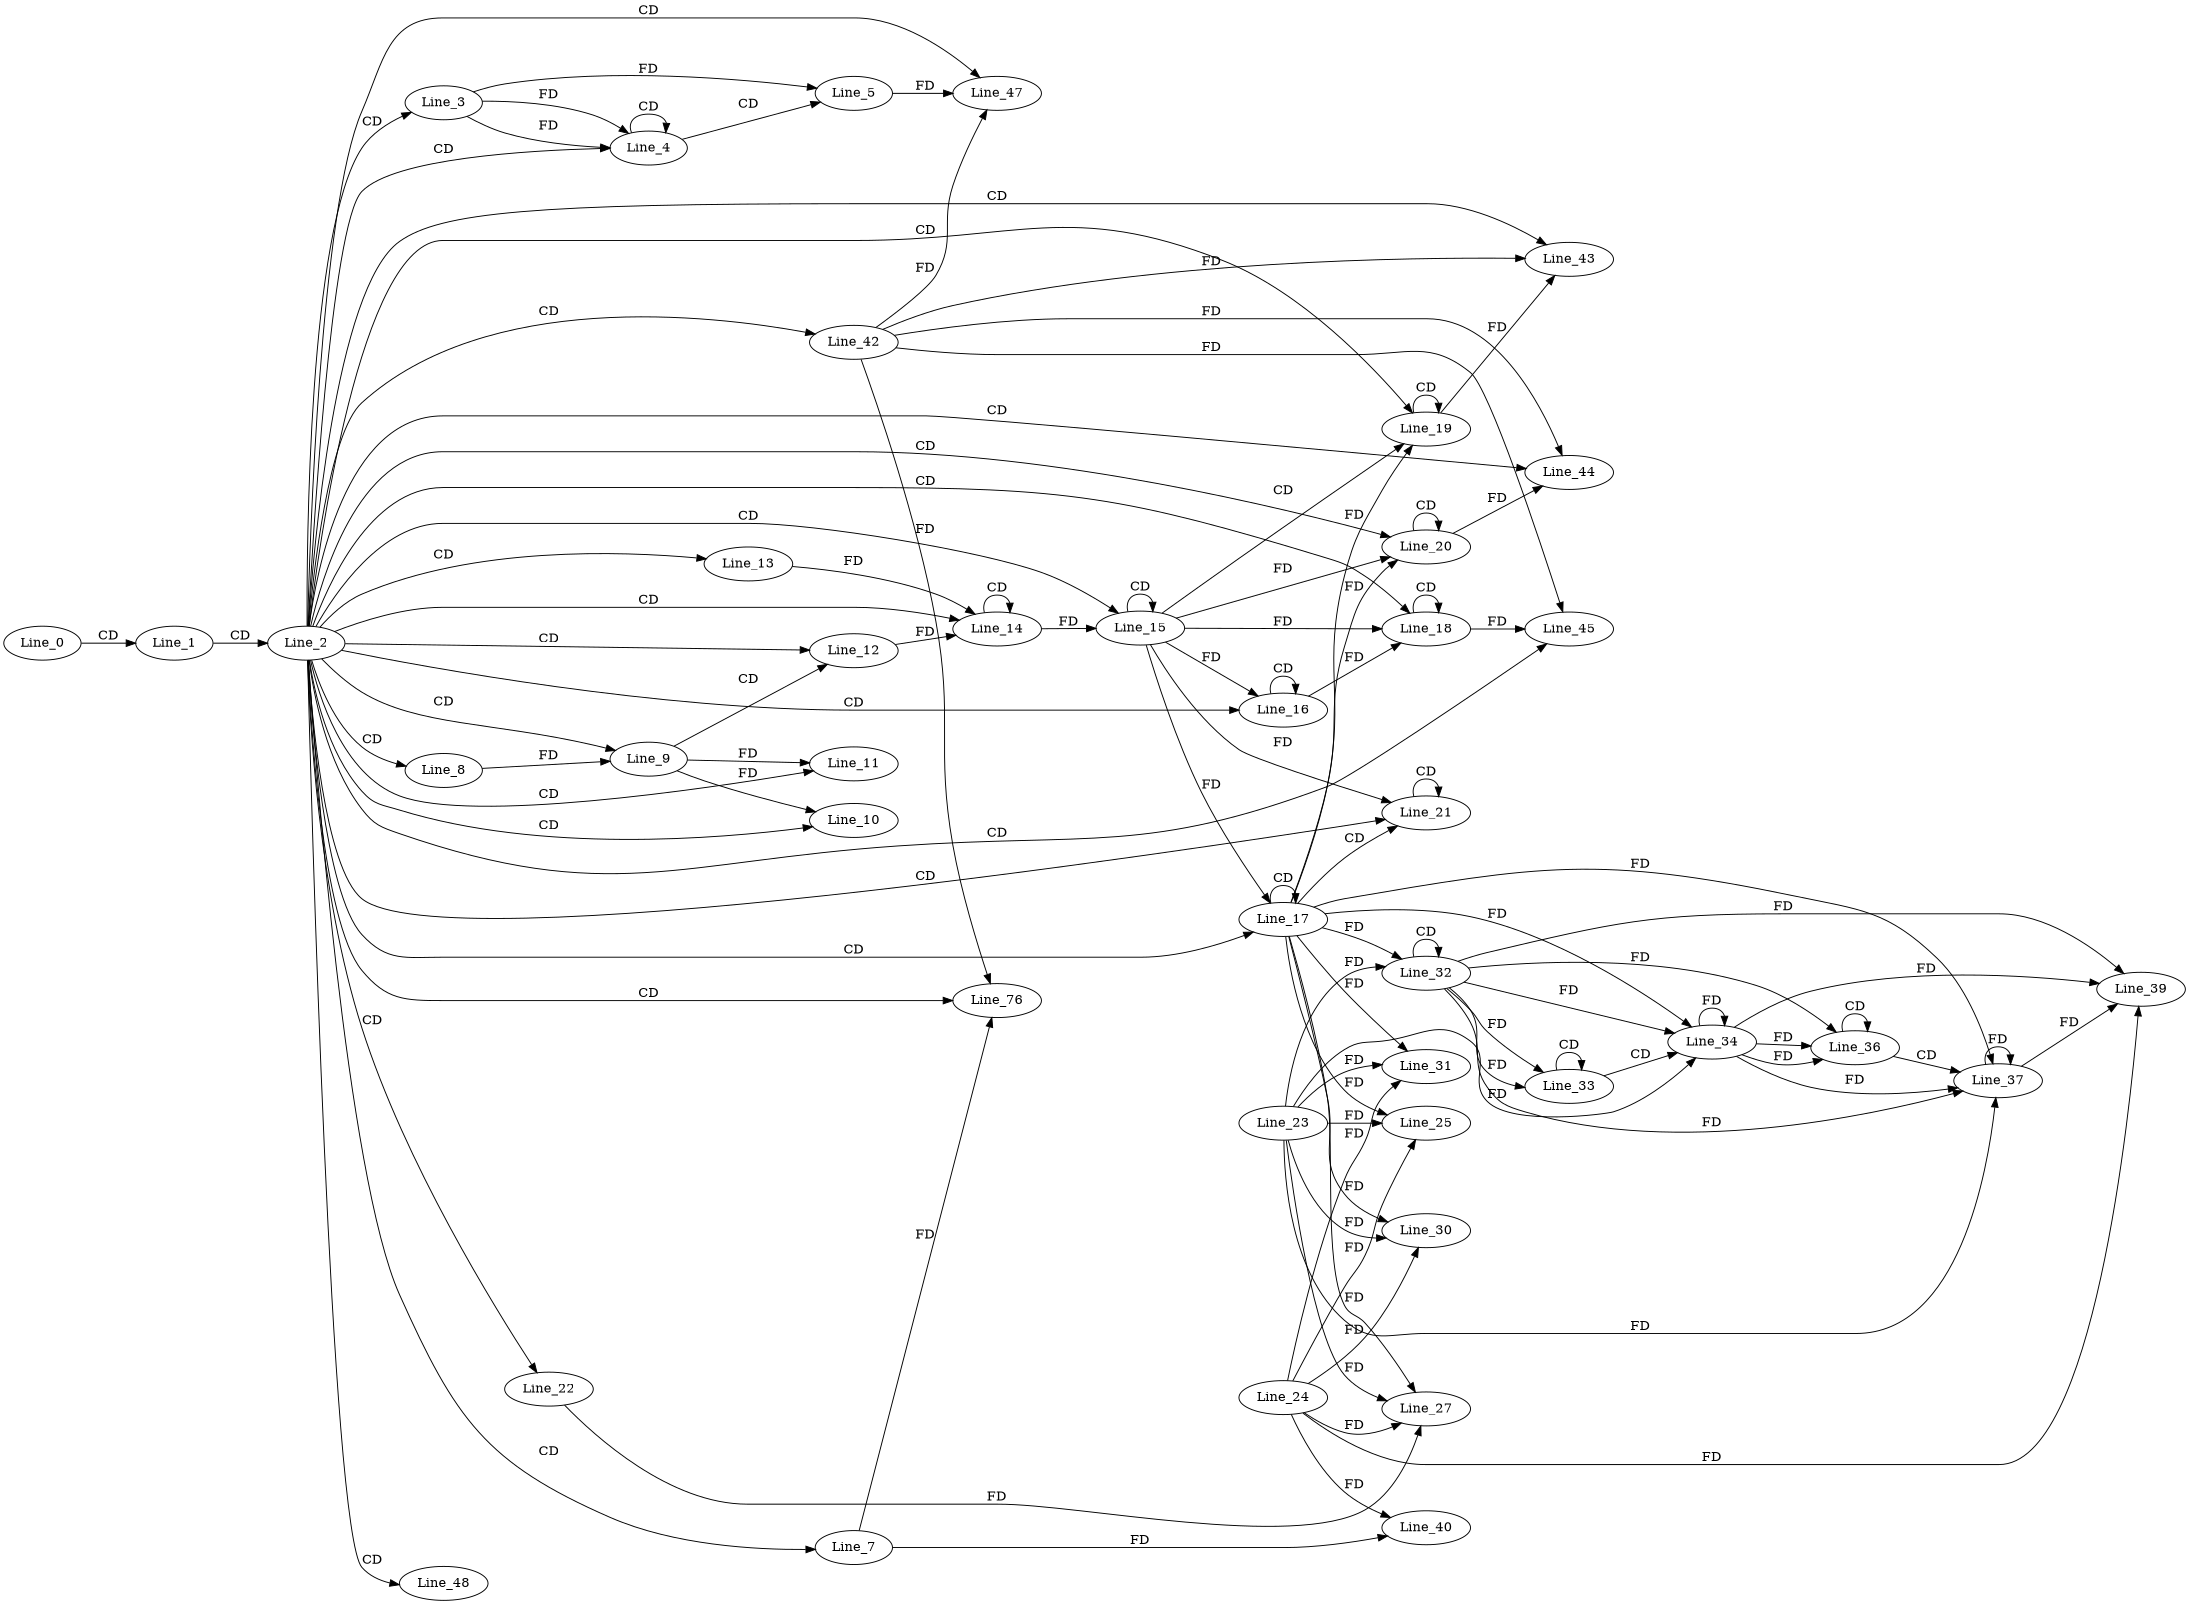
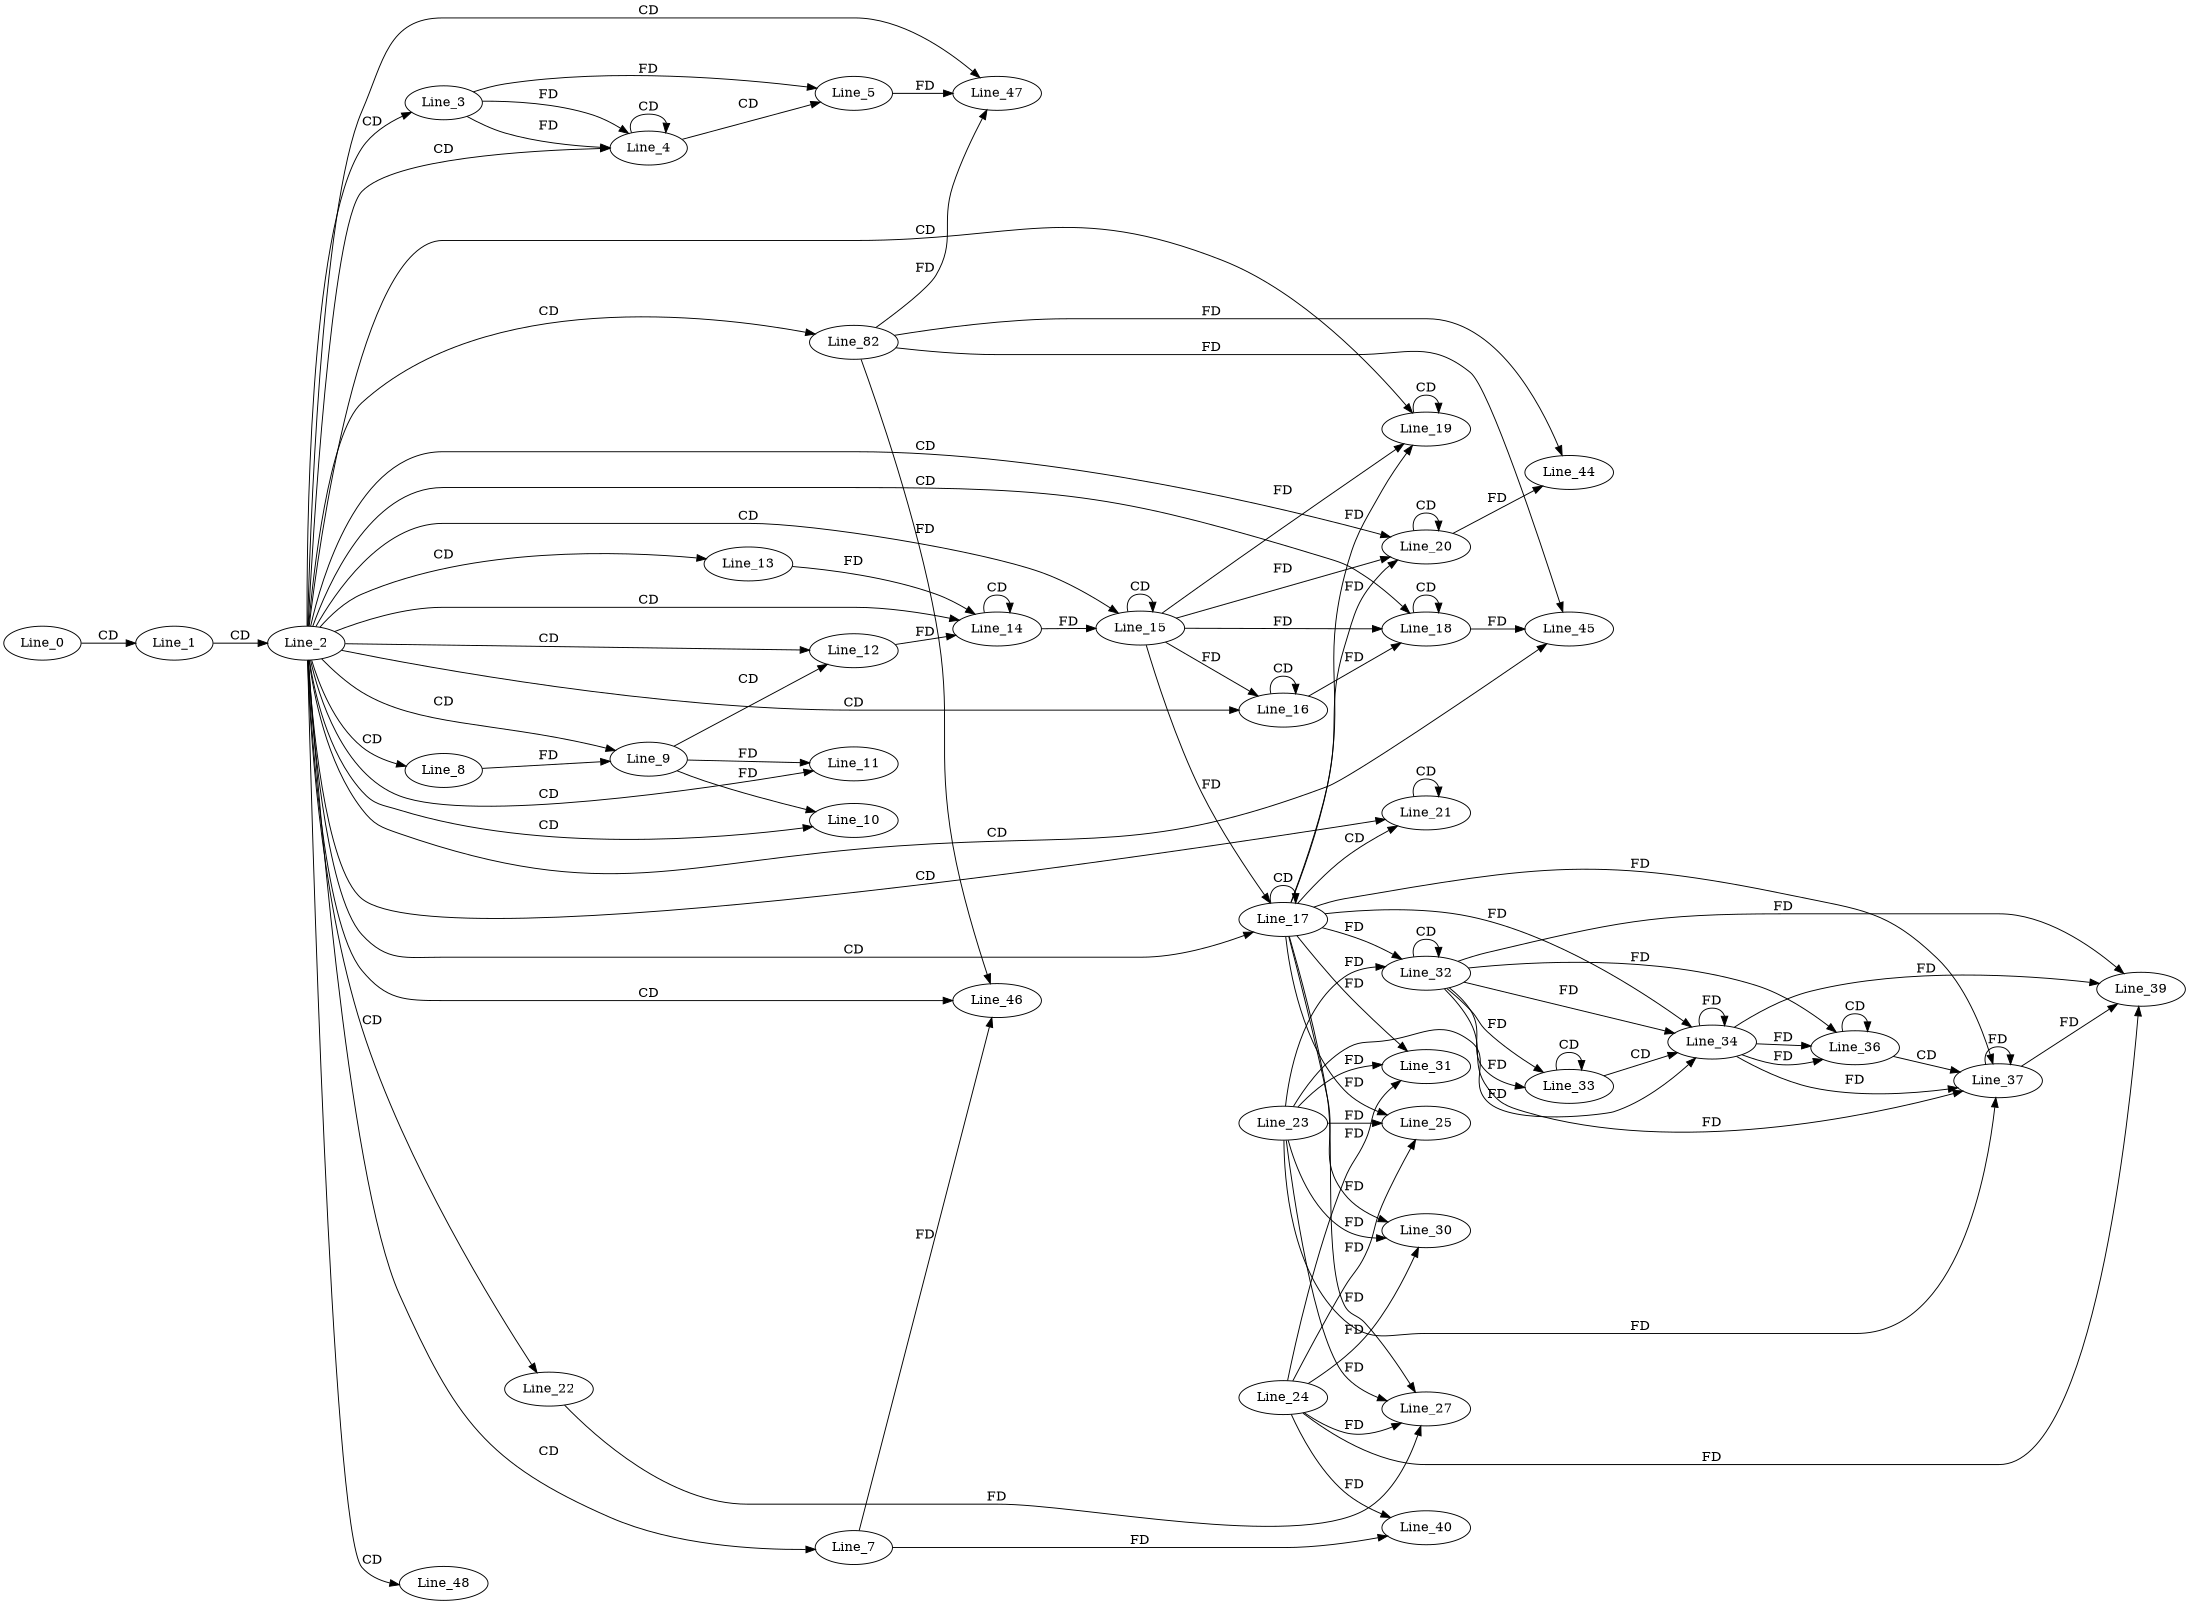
node "Line_43": removed
node "Line_42": label "Line_42" -> "Line_82"
edge "Line_2" -> "Line_44": removed, label "CD"
edge "Line_15" -> "Line_19": label "CD" -> "FD"
edge "Line_15" -> "Line_21": removed, label "FD"
node "Line_76": label "Line_76" -> "Line_46"
